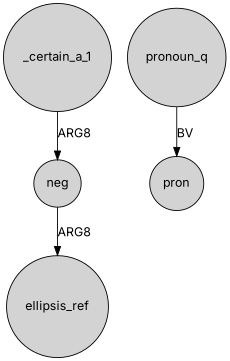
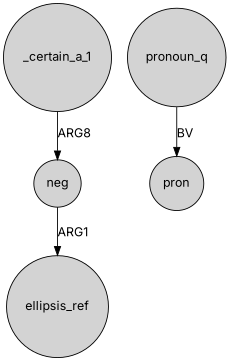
edge "neg" -> "ellipsis_ref": label "ARG8" -> "ARG1"
